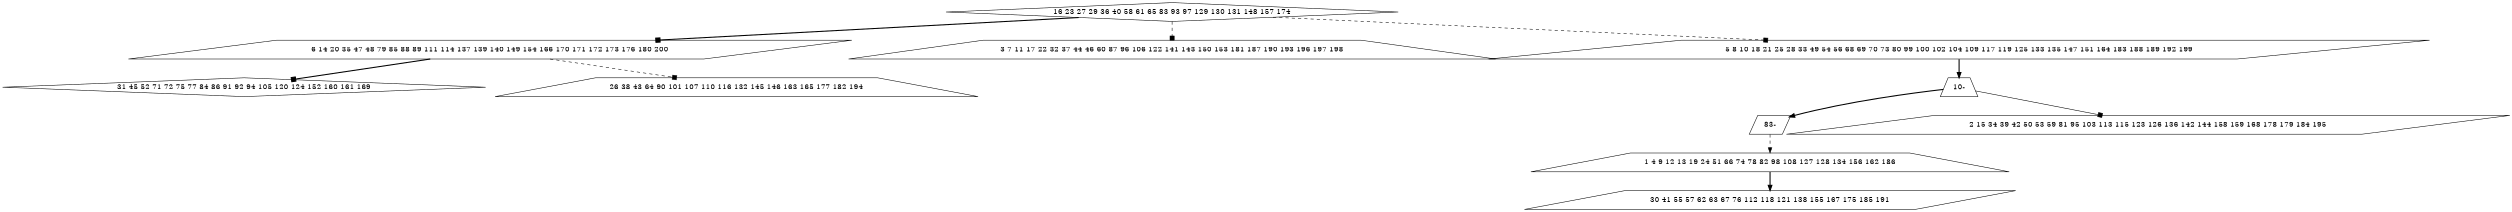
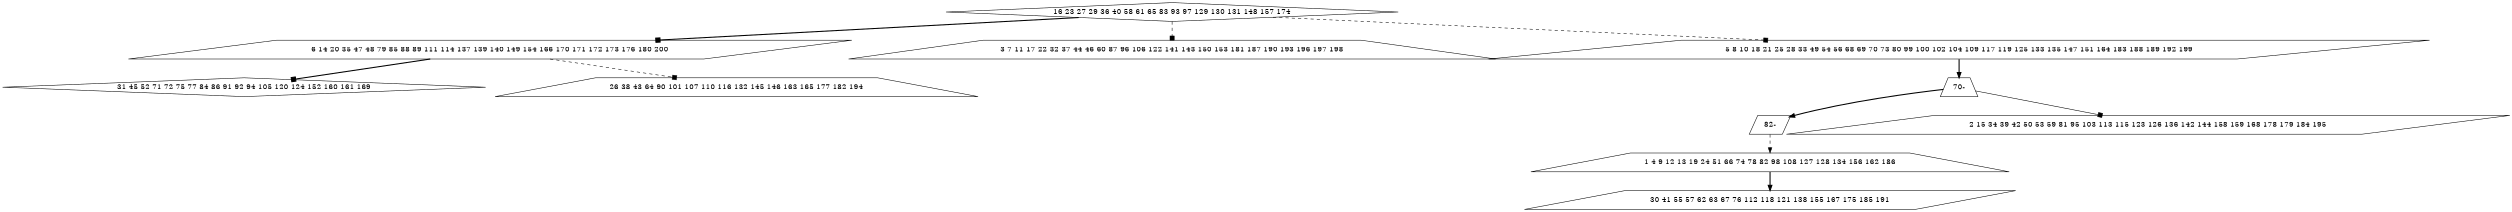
node "10-": label "10-" -> "70-"
node "83-": label "83-" -> "82-"
